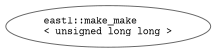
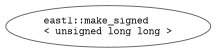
node "eastl::make_make < unsigned long long >": label "eastl::make_make < unsigned long long >" -> "eastl::make_signed < unsigned long long >"
